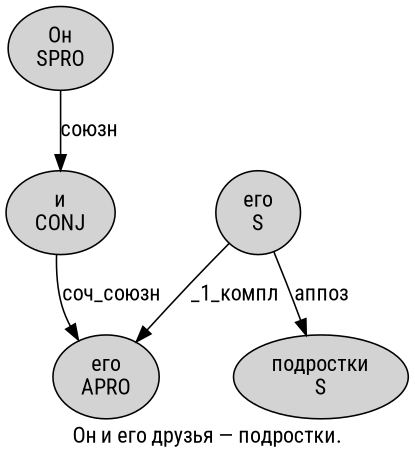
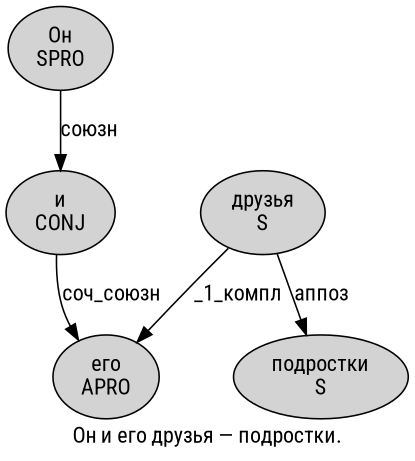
node "его S": label "его S" -> "друзья S"
